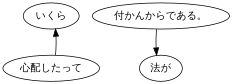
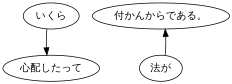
edge "付かんからである。" -> "法が": reversed
edge "心配したって" -> "いくら": reversed
